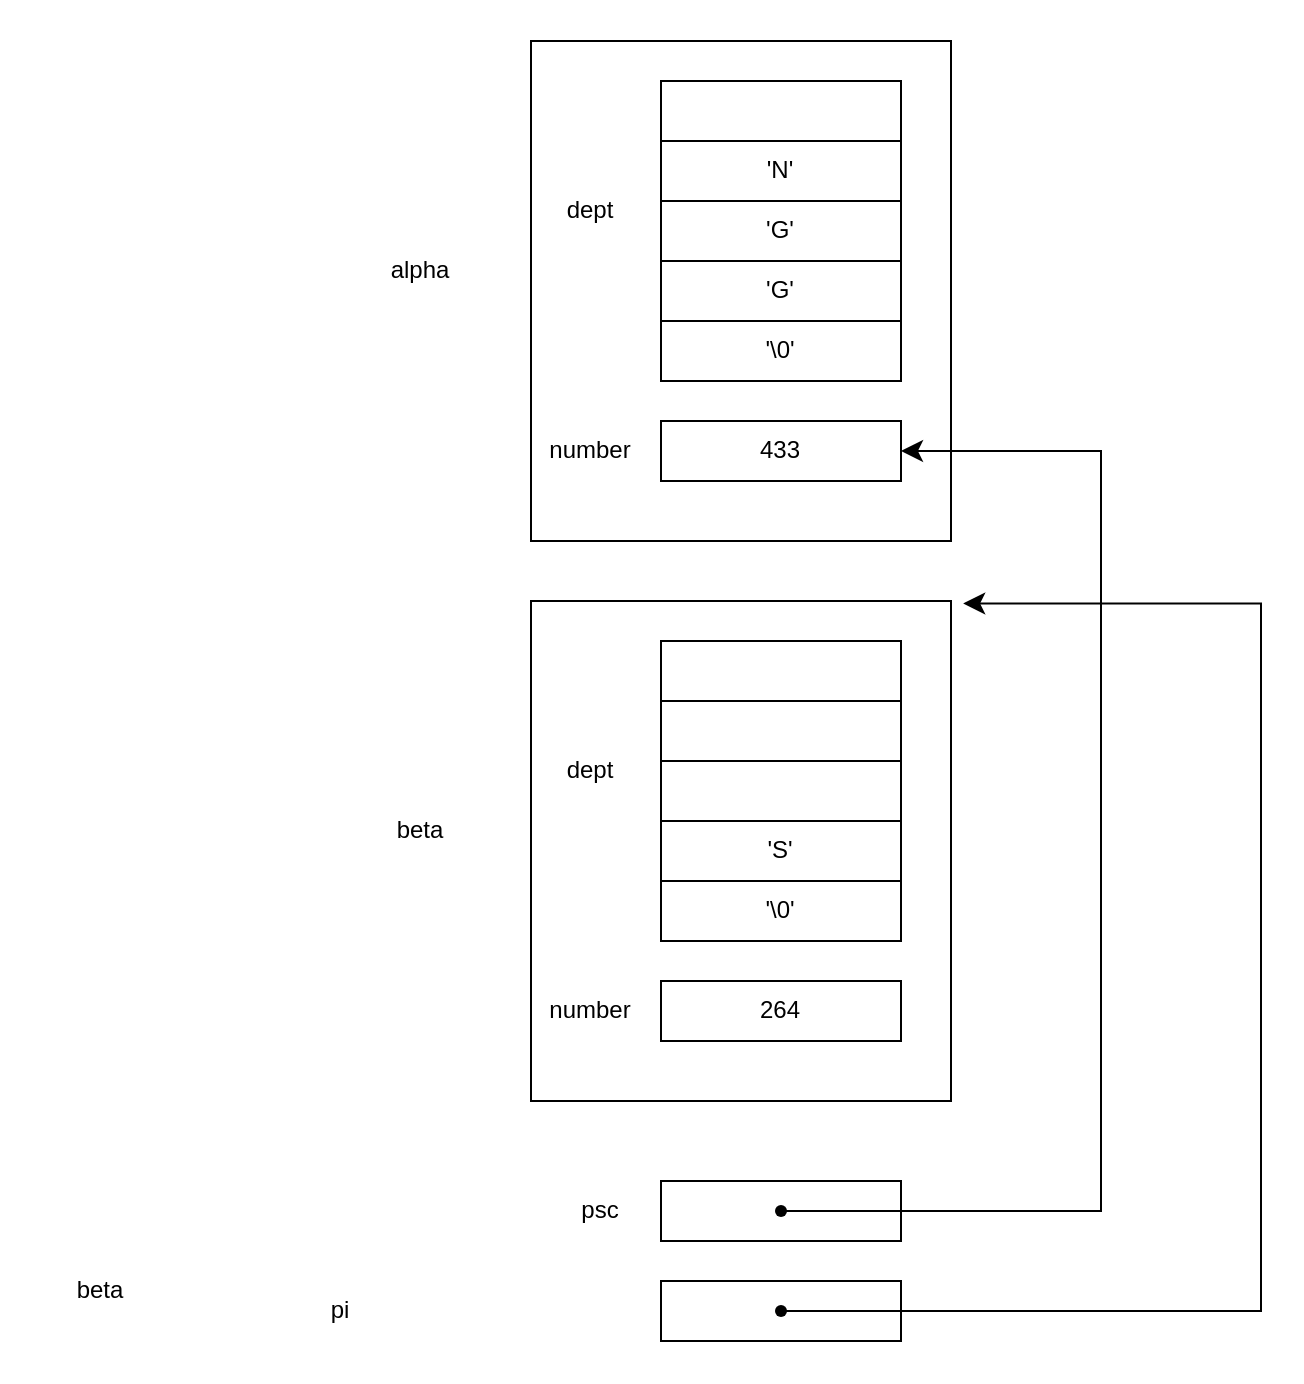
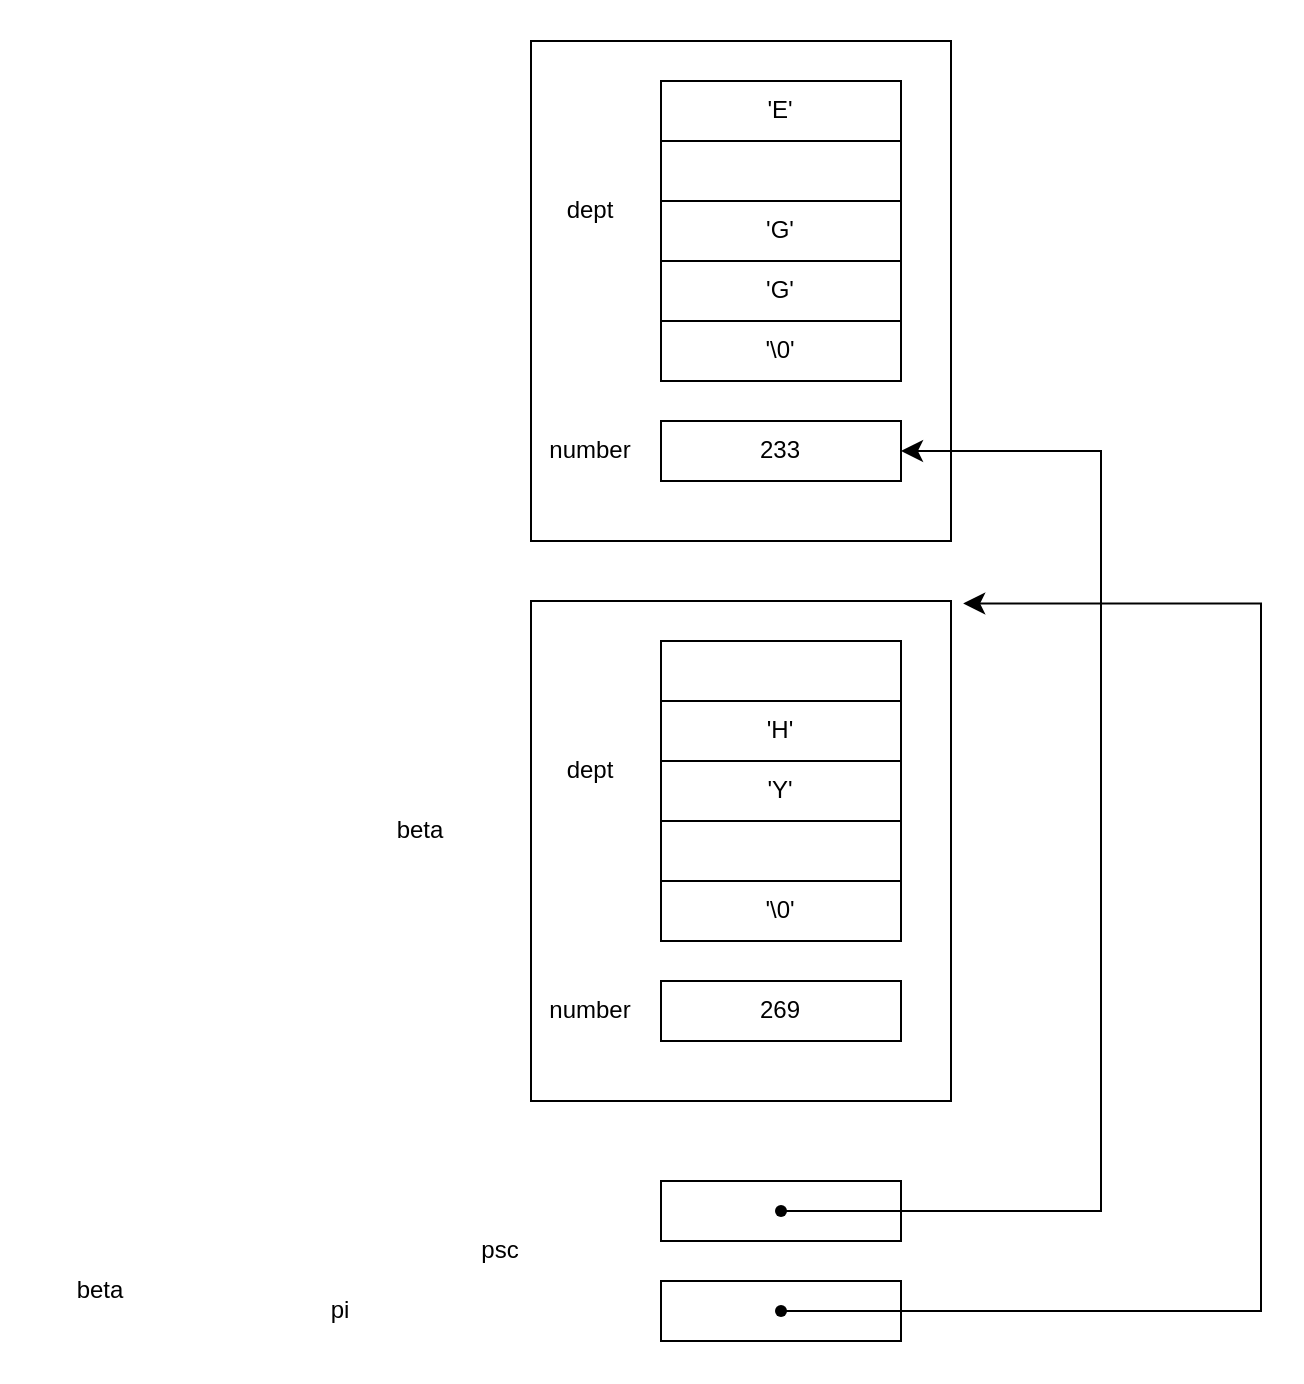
node "'E'": added
node "'N'": removed
node "alpha": removed
node "433": label "433" -> "233"
node "'H'": added
node "'Y'": added
node "'S'": removed
node "264": label "264" -> "269"
node "psc": moved (601, 1211) -> (501, 1251)
